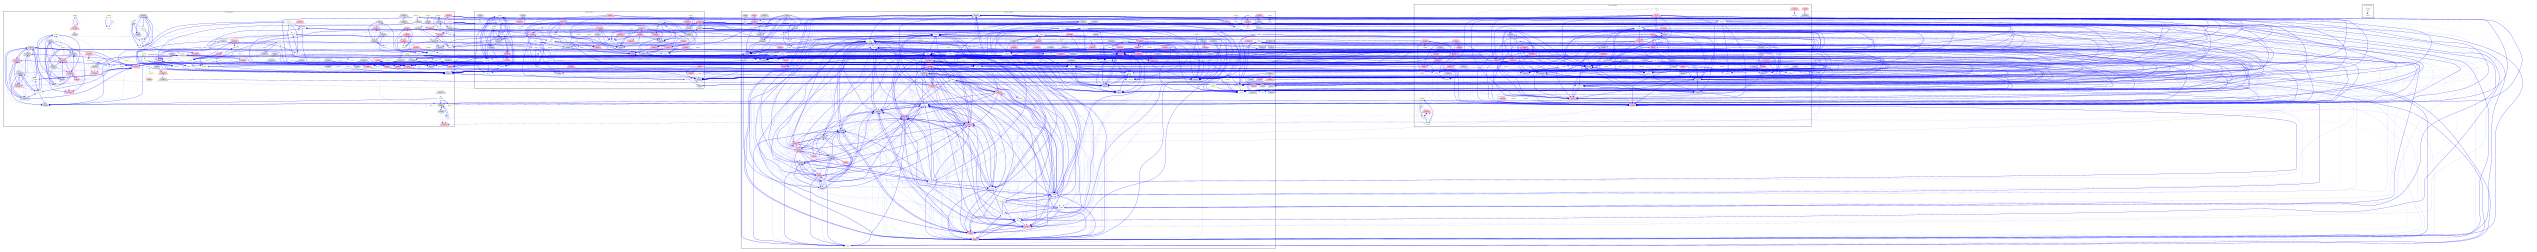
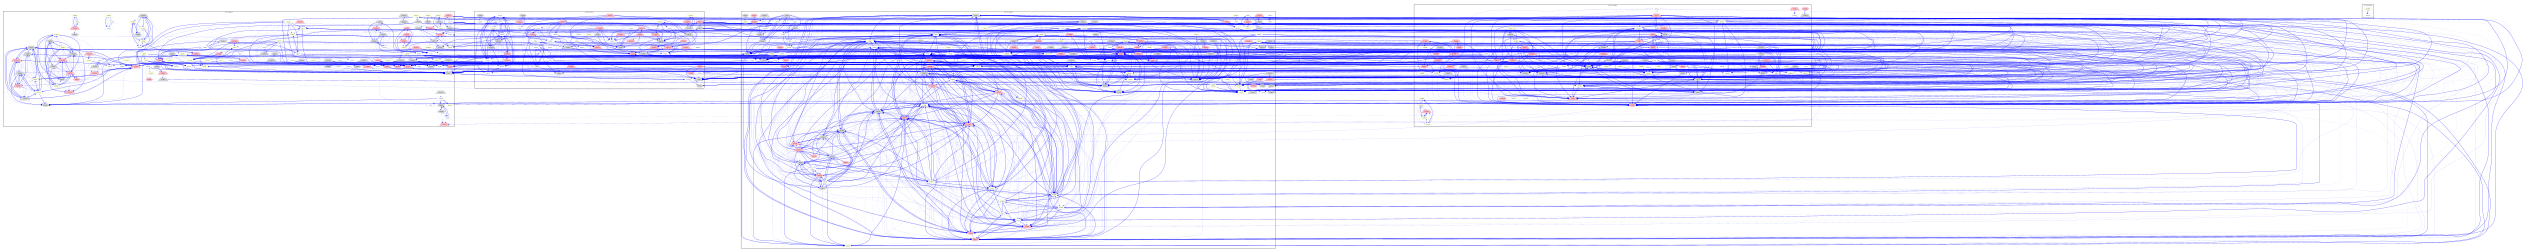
edge "3255177" -> "3258666": removed
